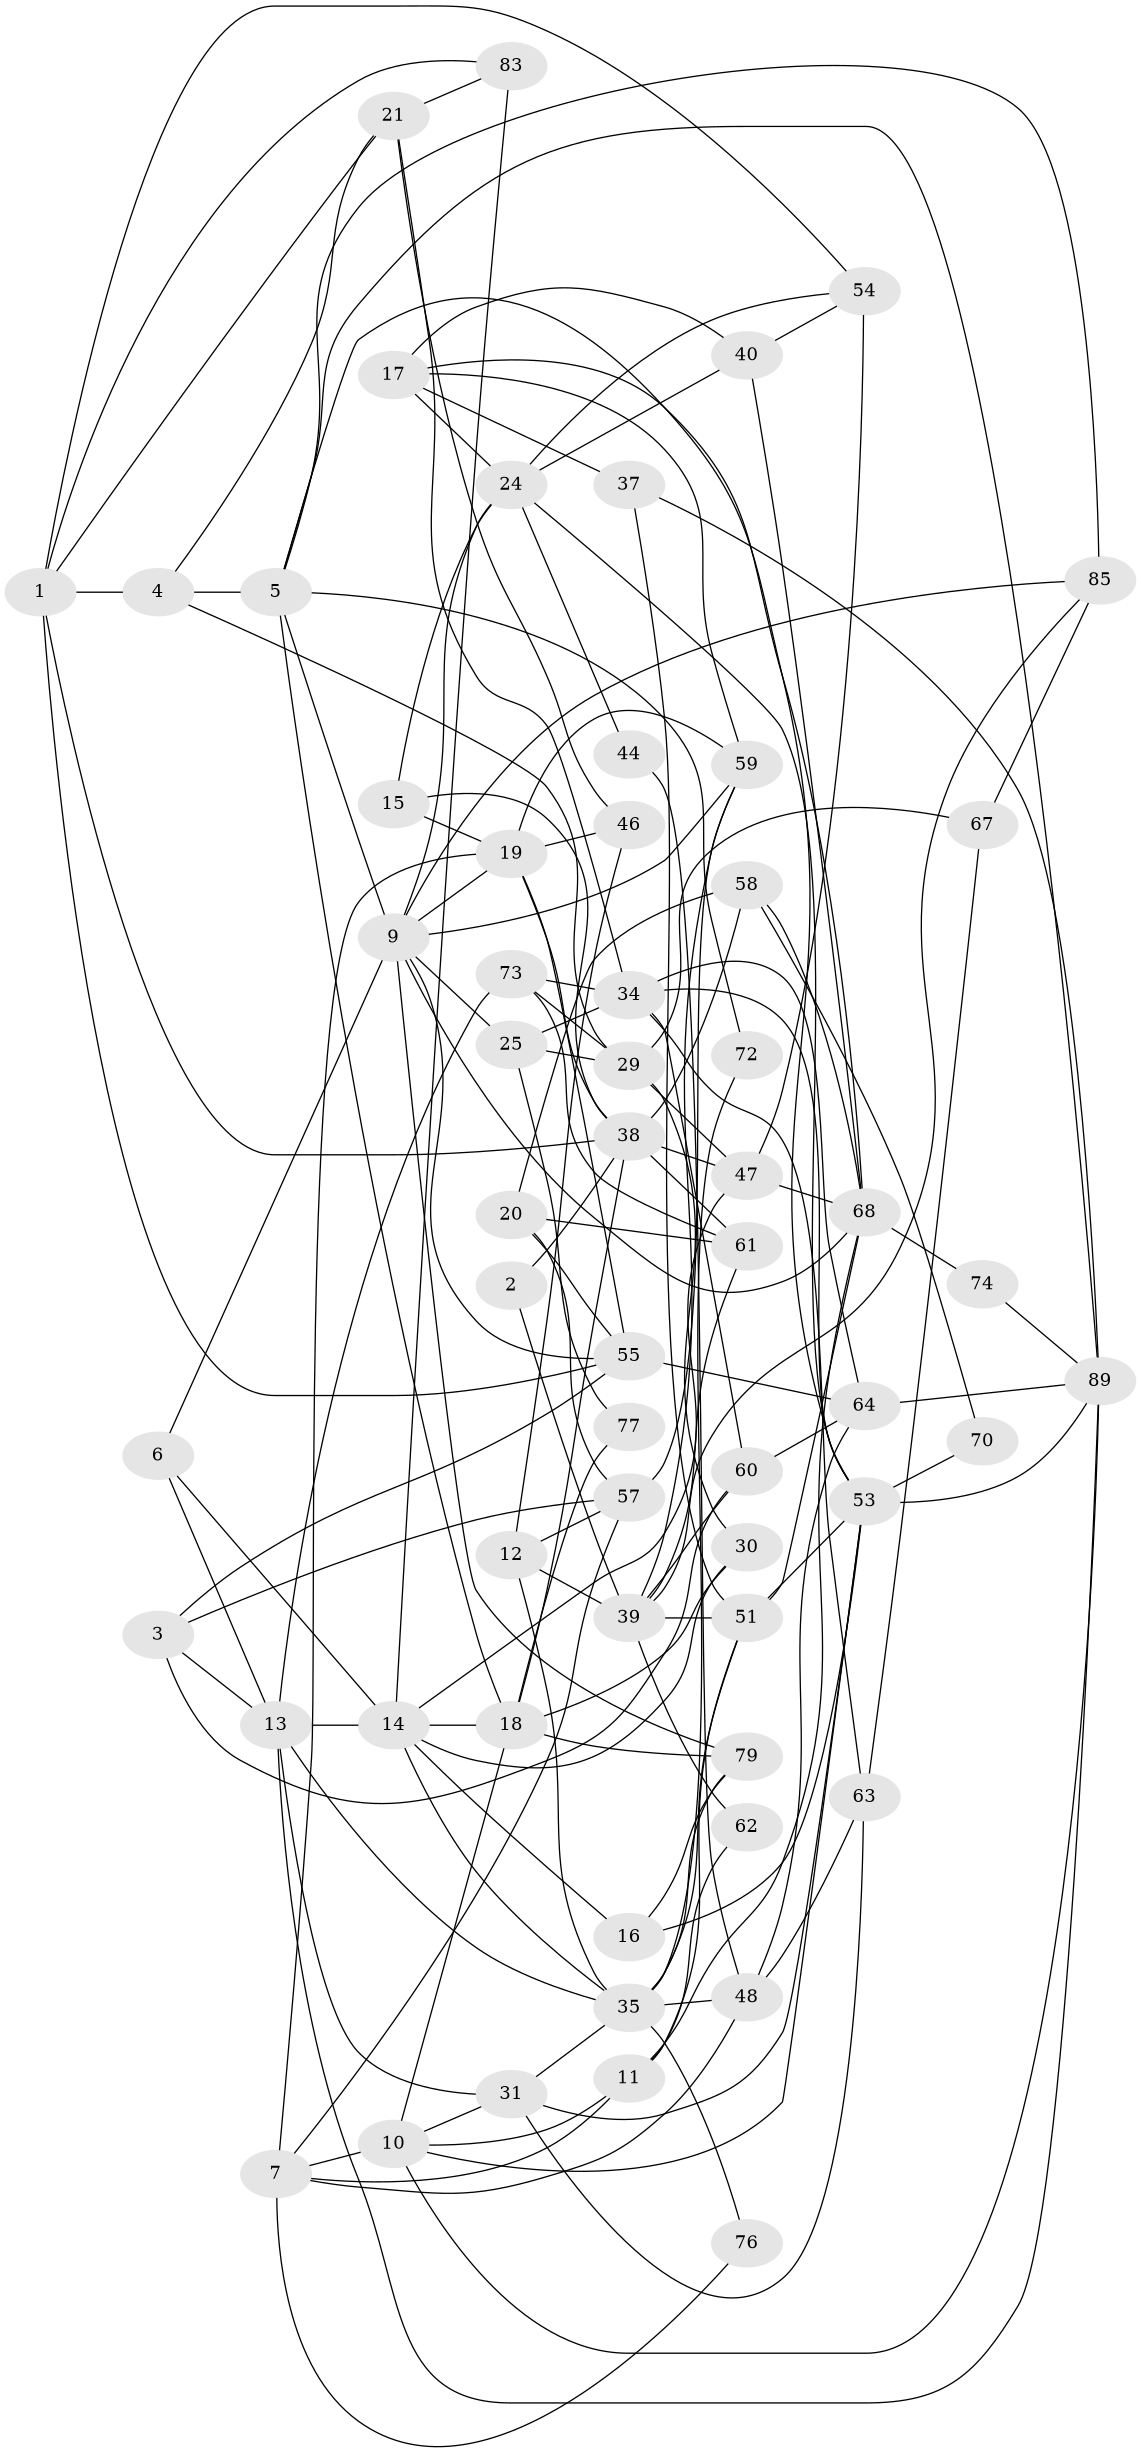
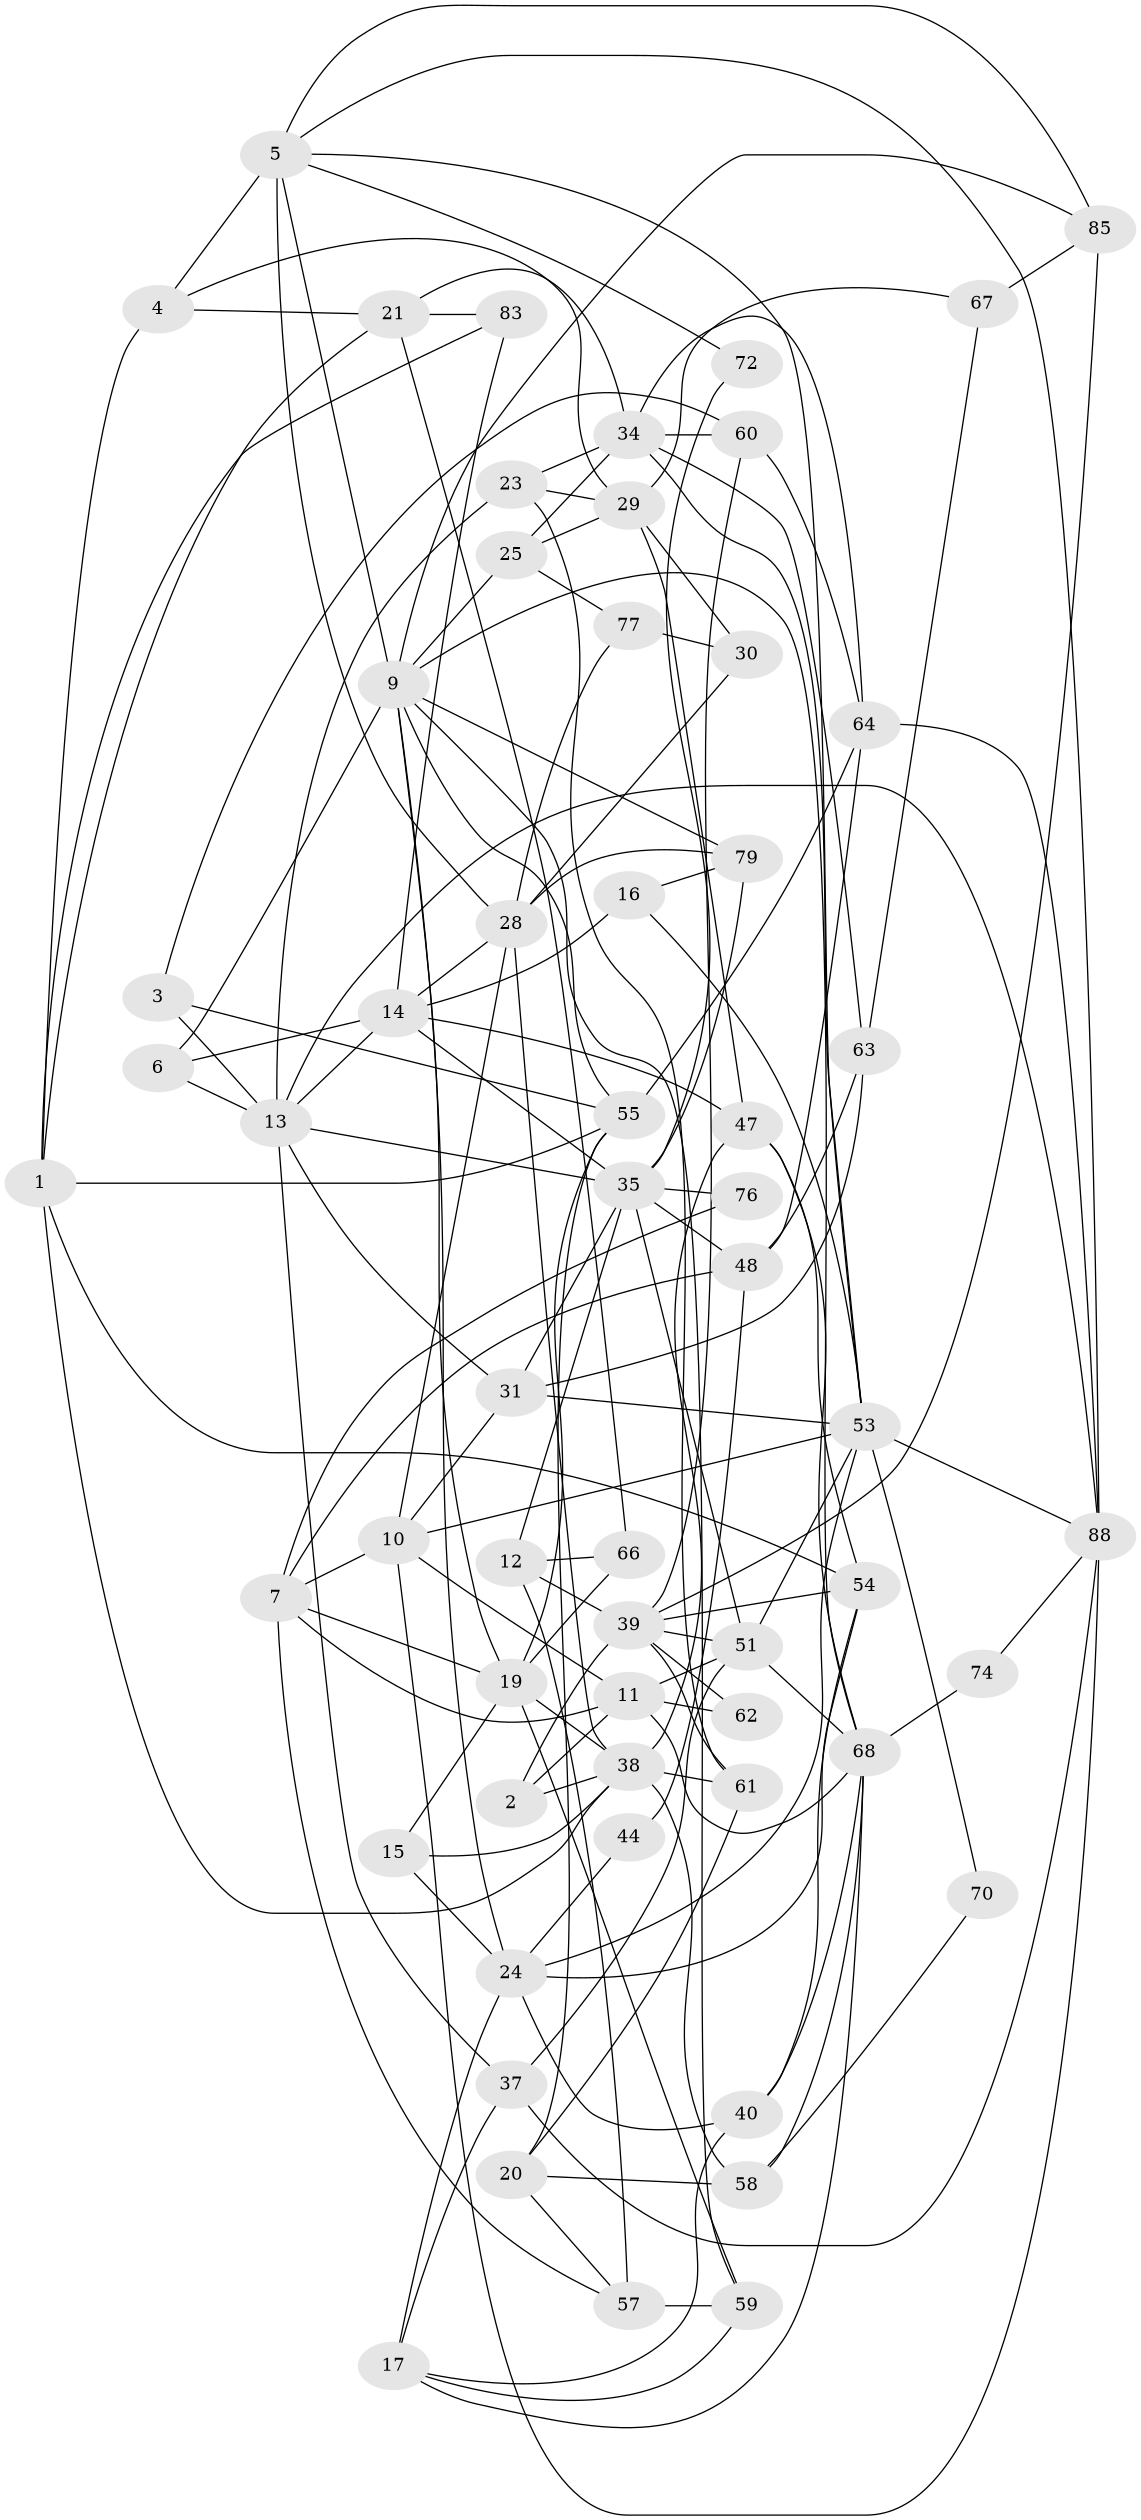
node "46": label "46" -> "66"
node "73": label "73" -> "23"
edge "59" -- "39": now "54" -- "39"
node "89": label "89" -> "88"
edge "57" -- "3": removed
edge "13" -- "37": added
node "18": label "18" -> "28"
edge "30" -- "14": now "30" -- "77"
edge "11" -- "2": added
